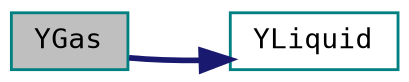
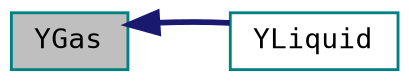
edge "YGas" -> "YLiquid": reversed
